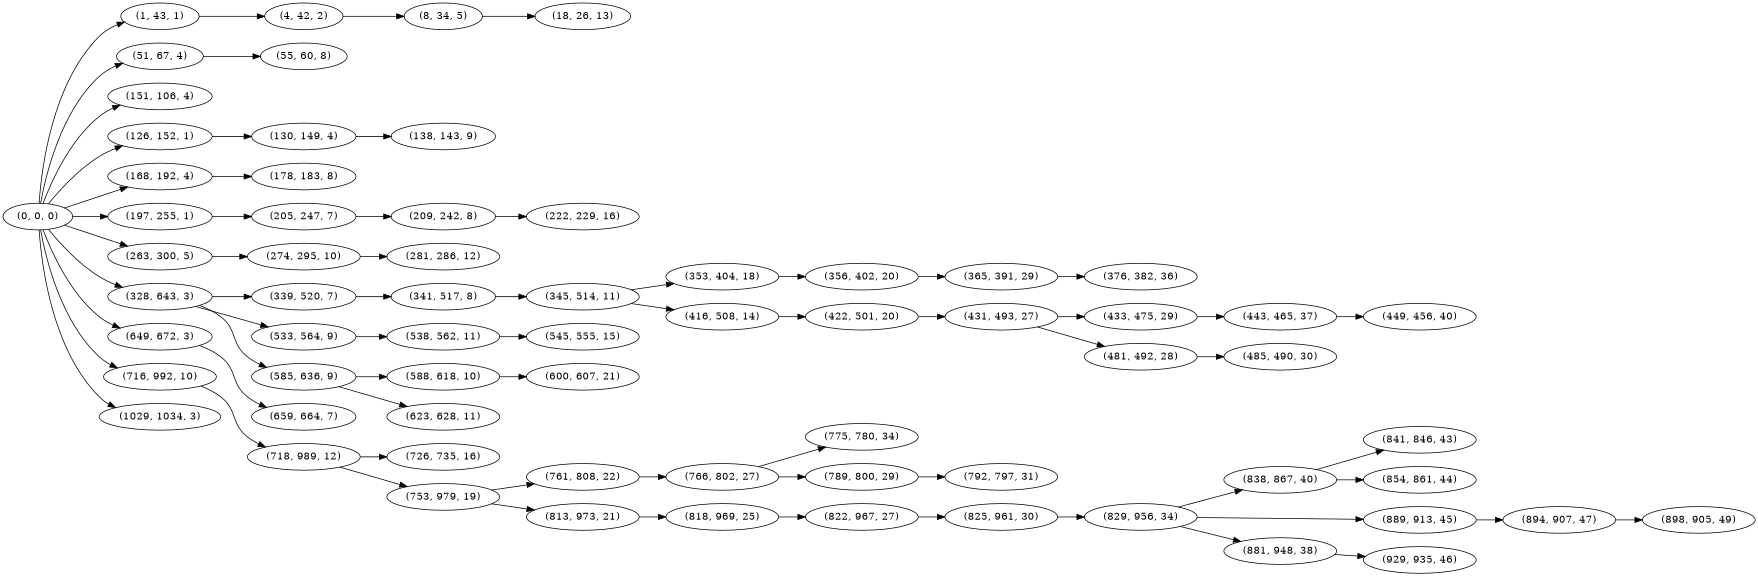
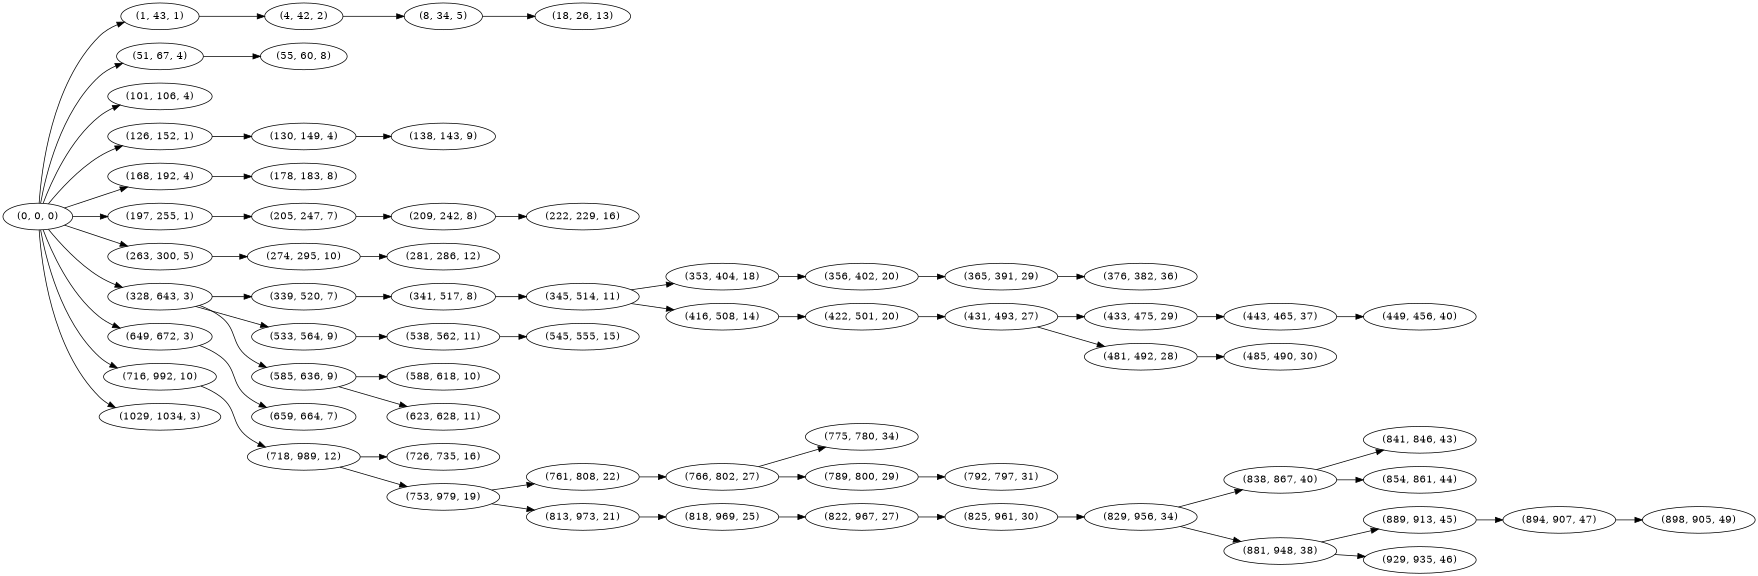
node "(151, 106, 4)": label "(151, 106, 4)" -> "(101, 106, 4)"
node "(600, 607, 21)": removed
edge "(829, 956, 34)" -> "(889, 913, 45)": now "(881, 948, 38)" -> "(889, 913, 45)"
